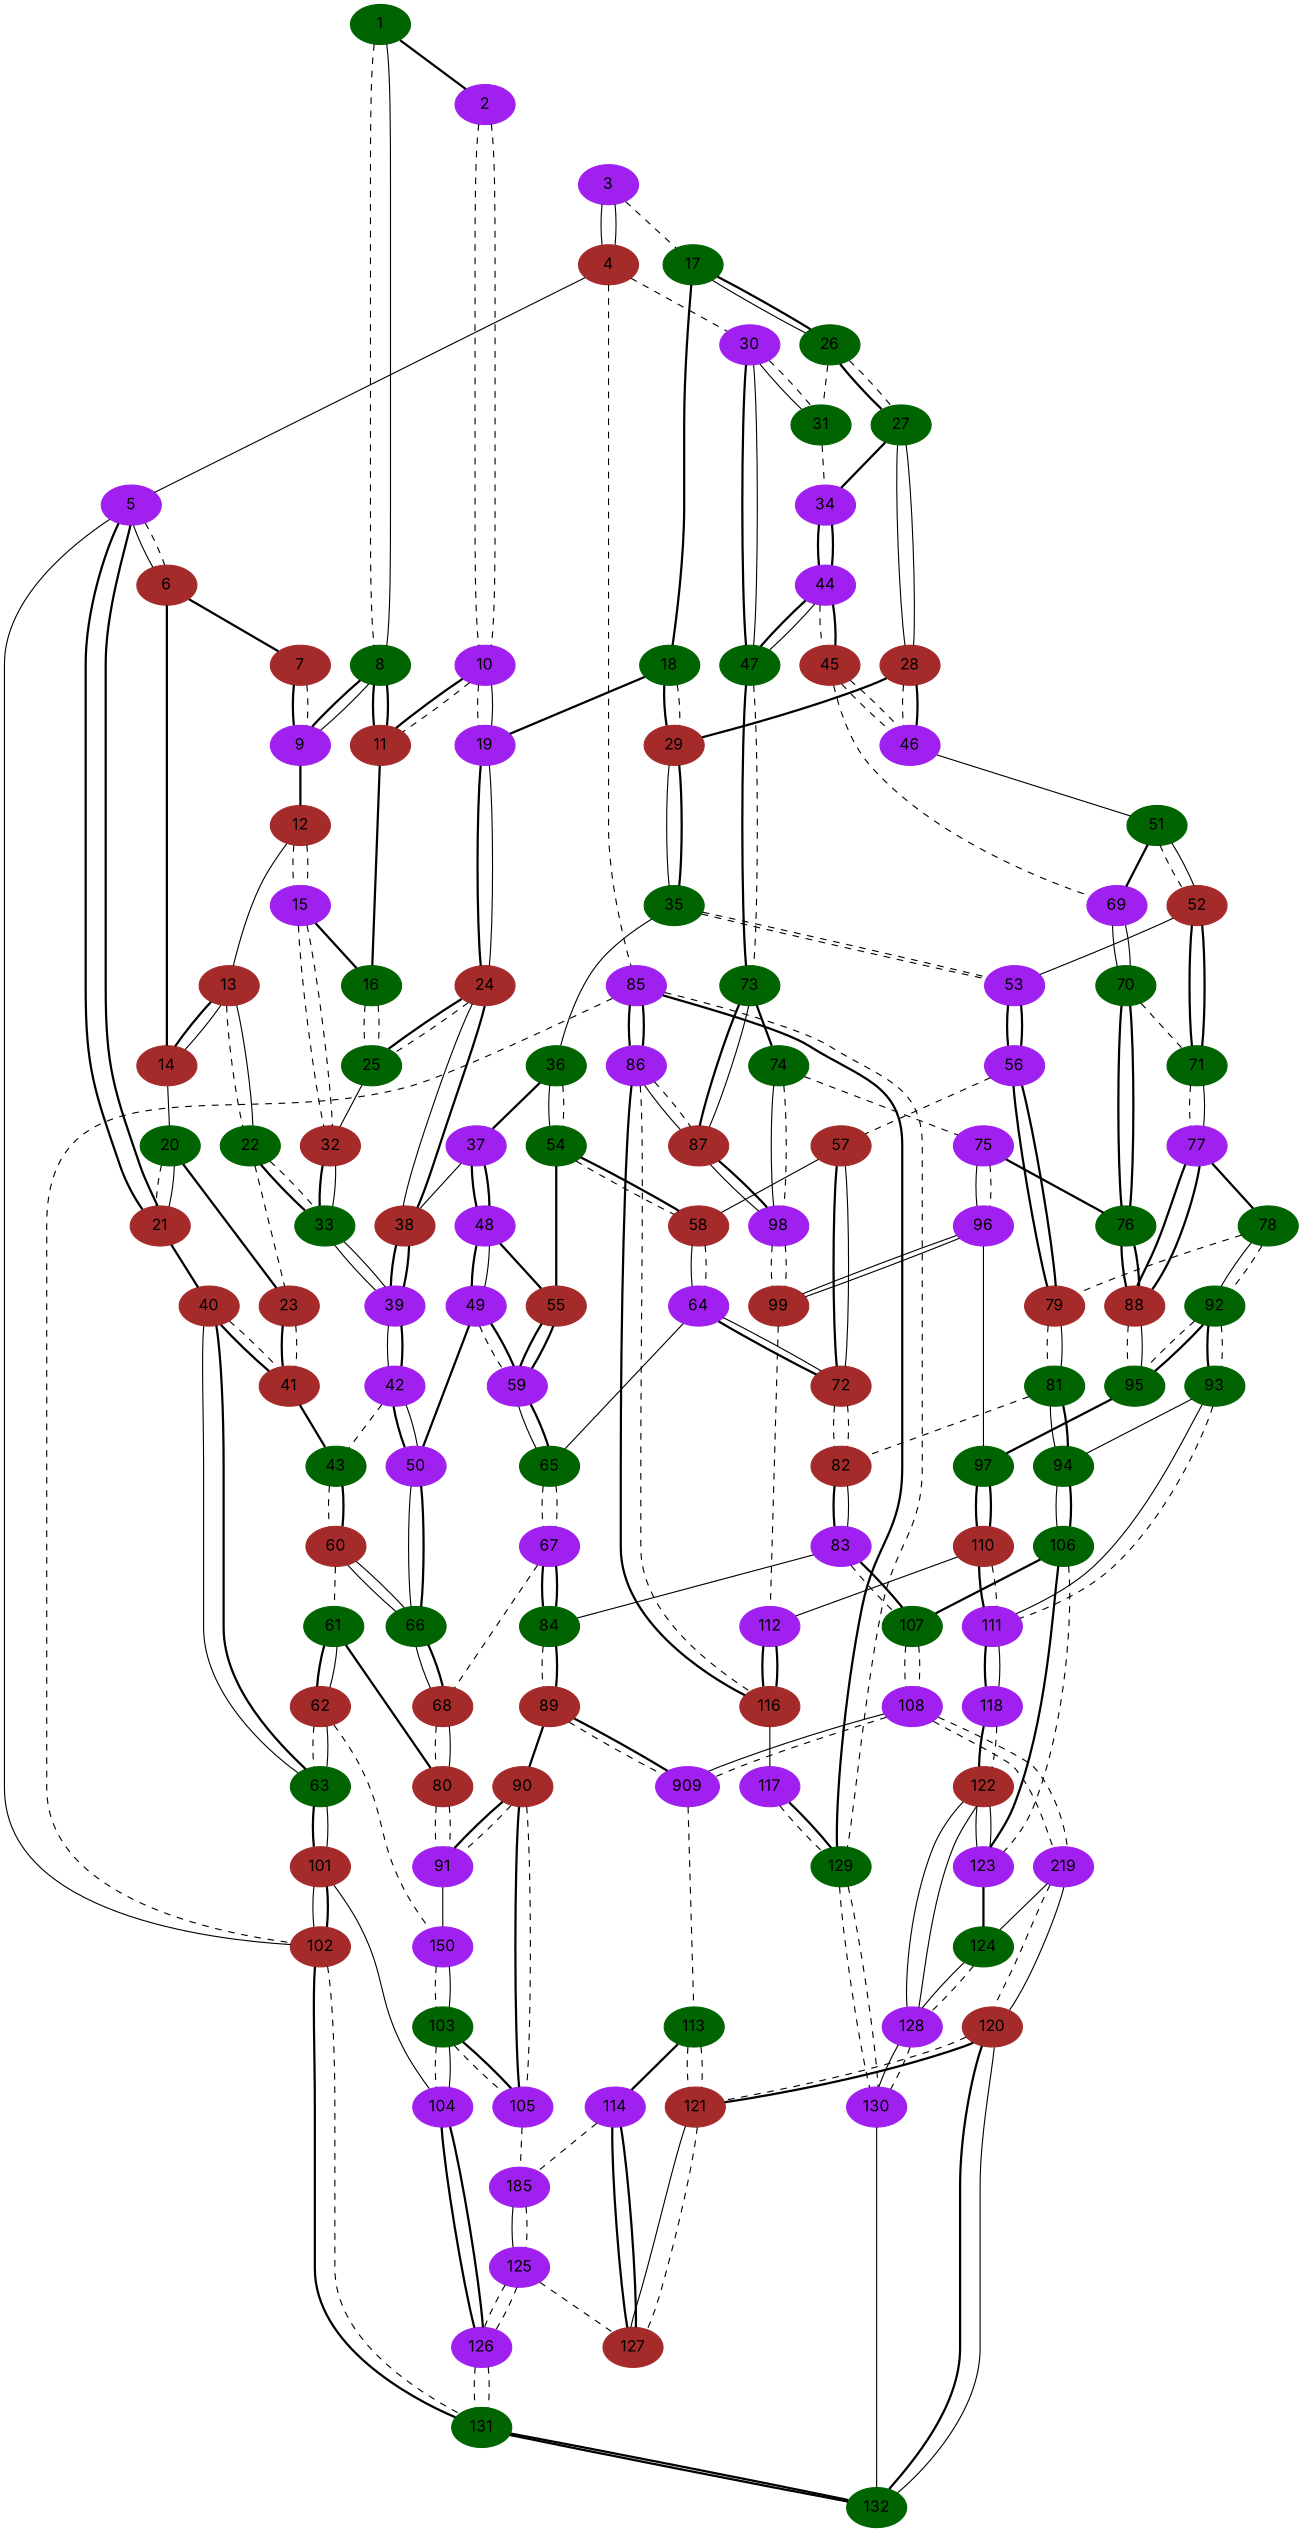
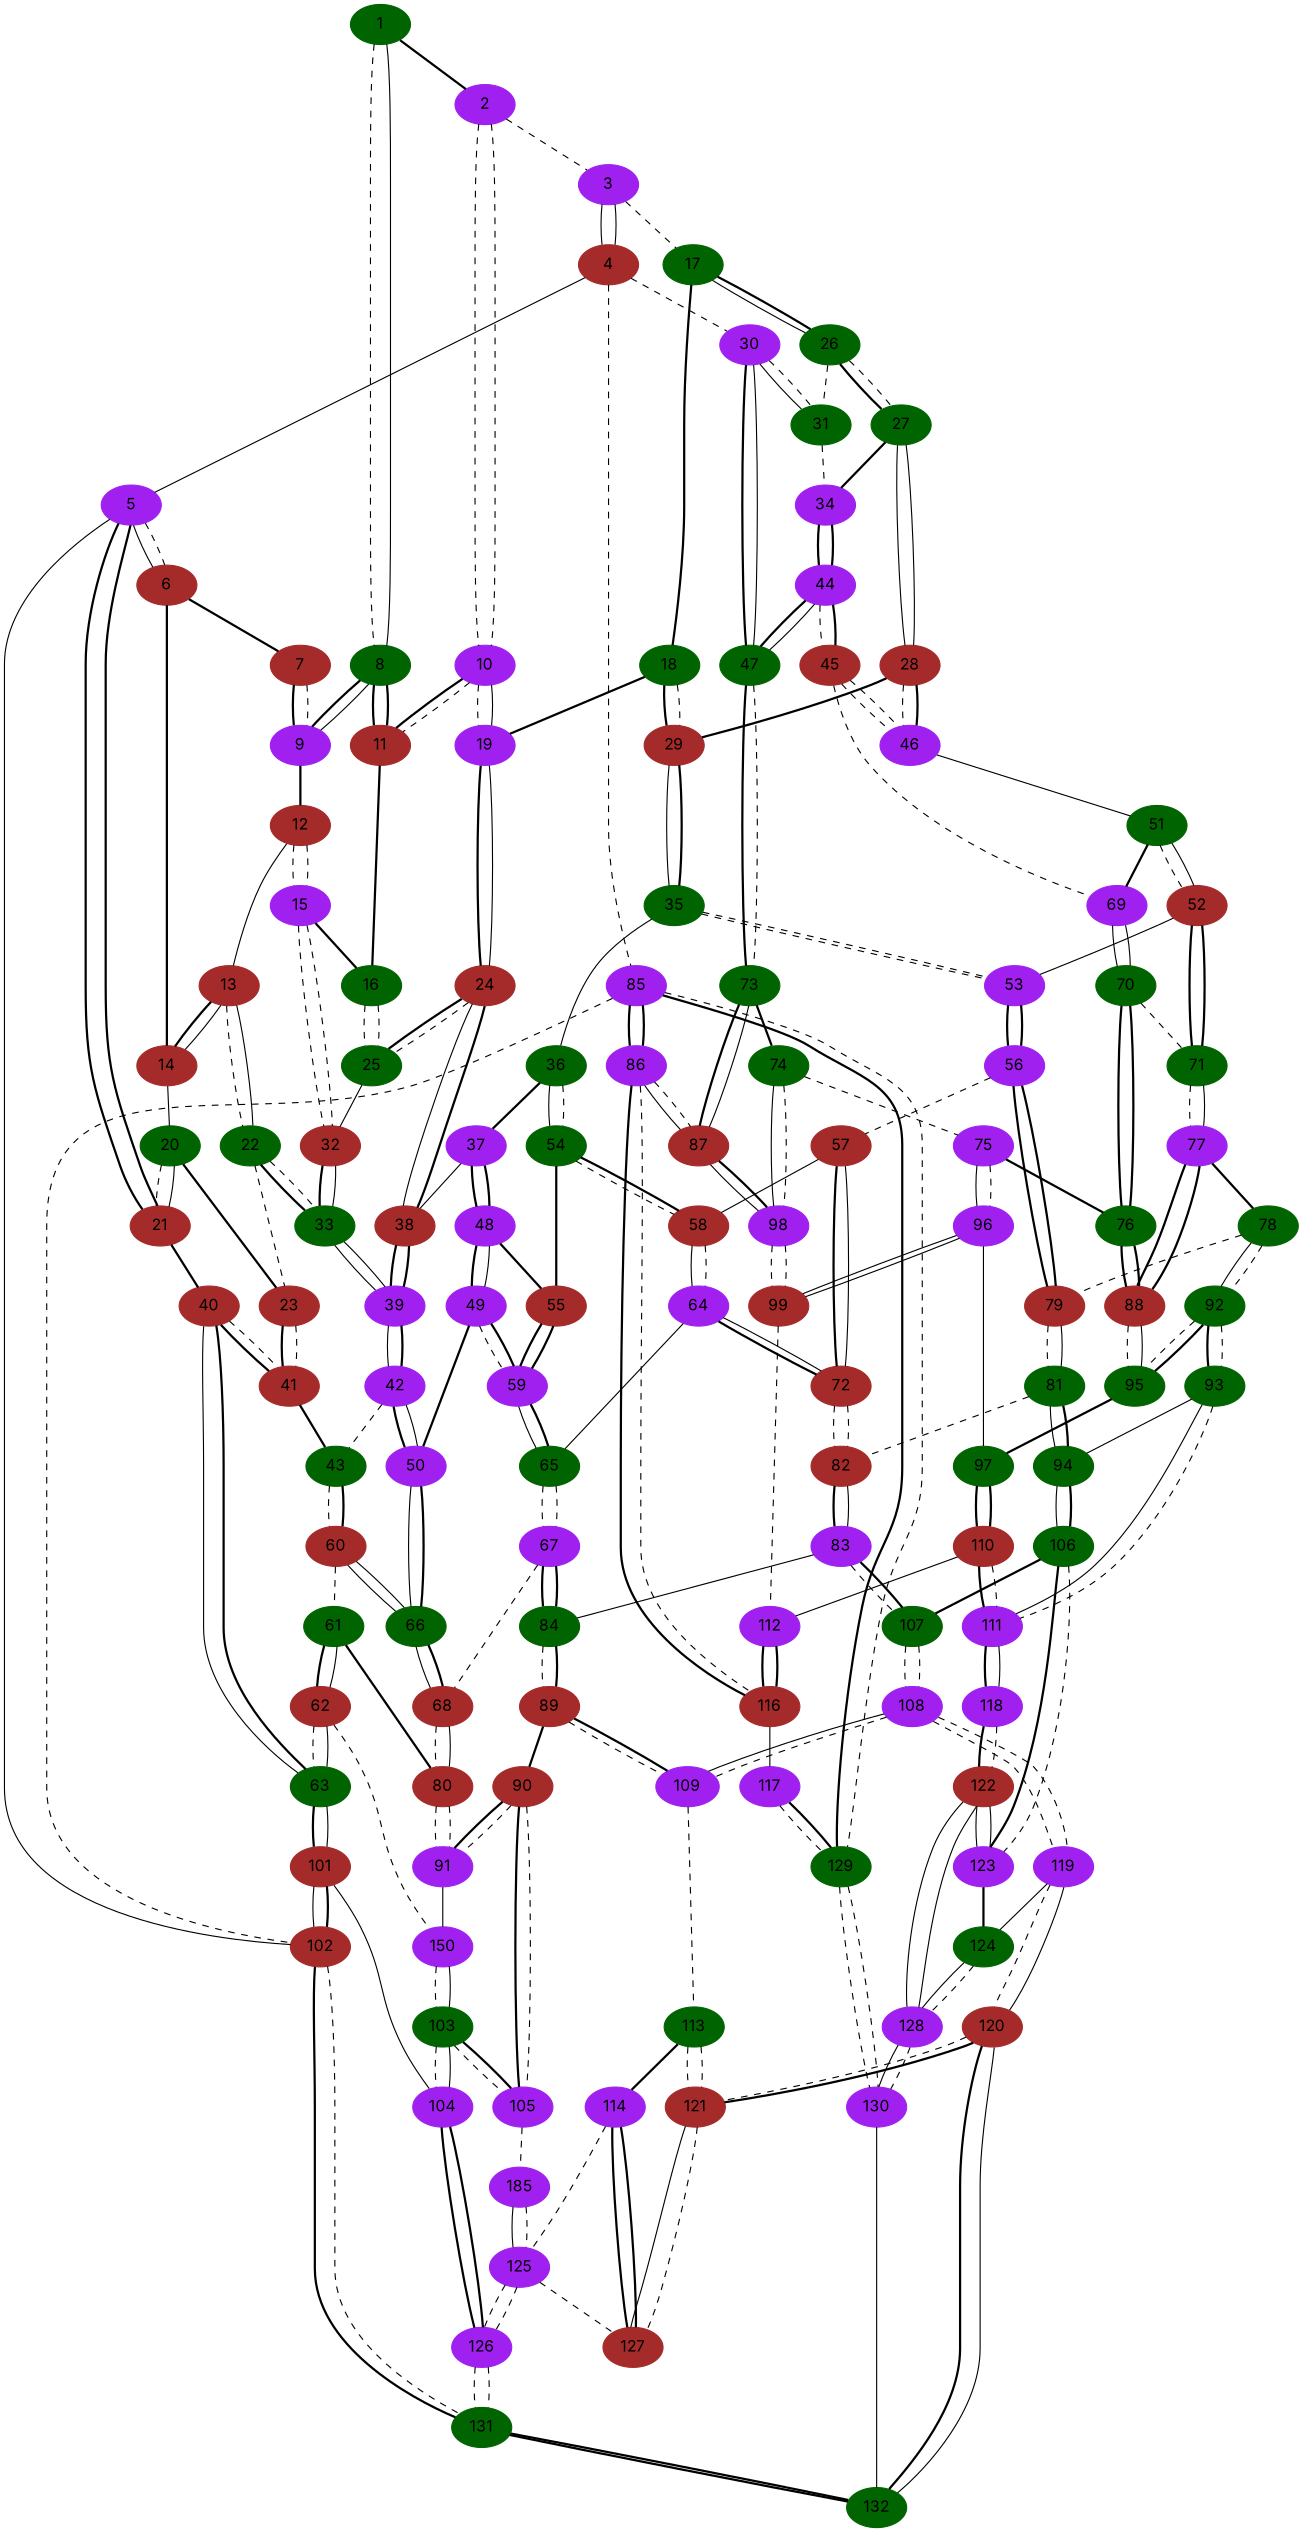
edge "2" -- "3": added
node "909": label "909" -> "109"
node "219": label "219" -> "119"
edge "114" -- "185": now "114" -- "125"
